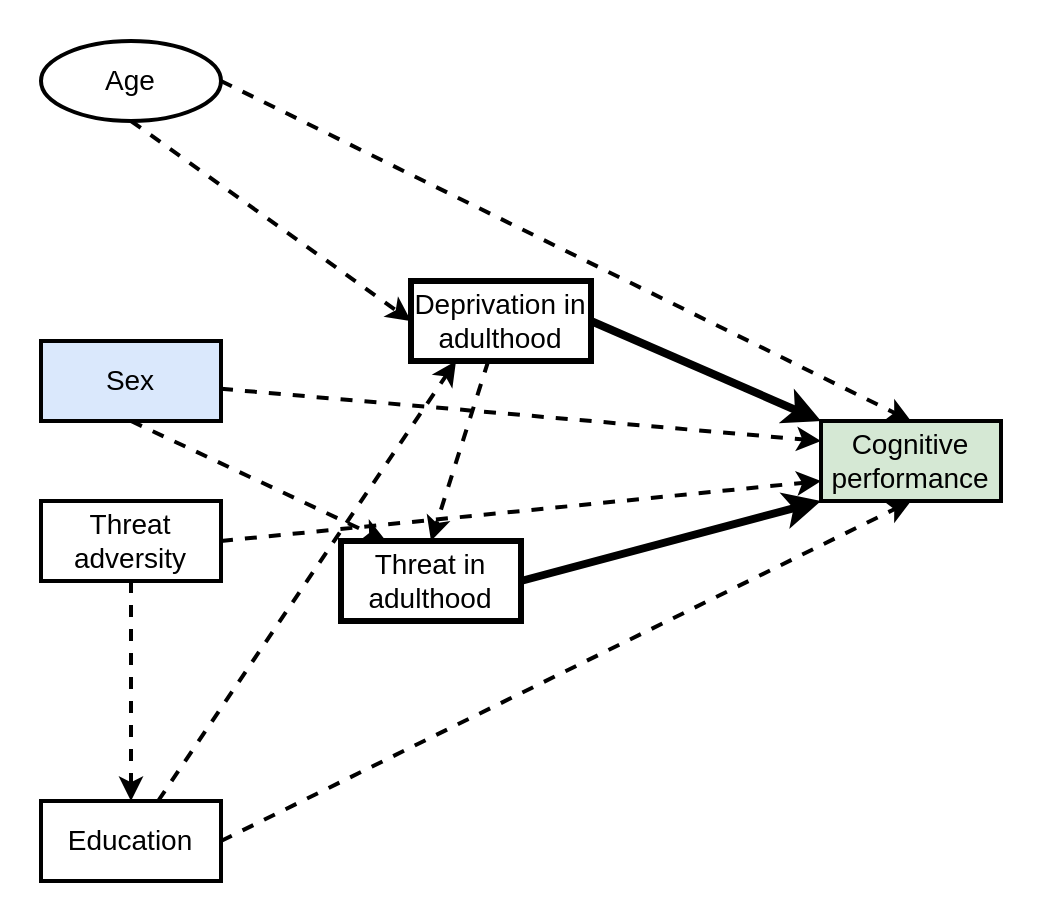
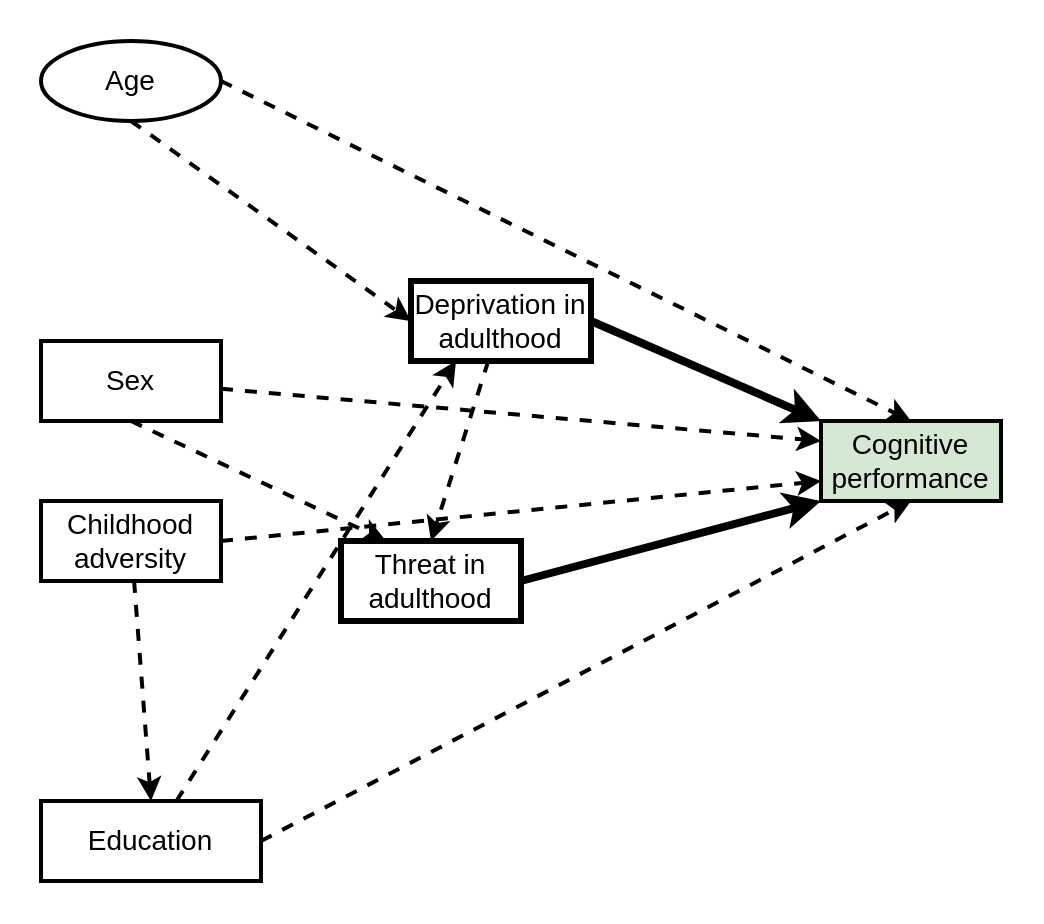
node "Sex": fillcolor #dae8fc -> #ffffff
node "Threat adversity": label "Threat adversity" -> "Childhood adversity"
node "Education": size 180x80 -> 220x80
